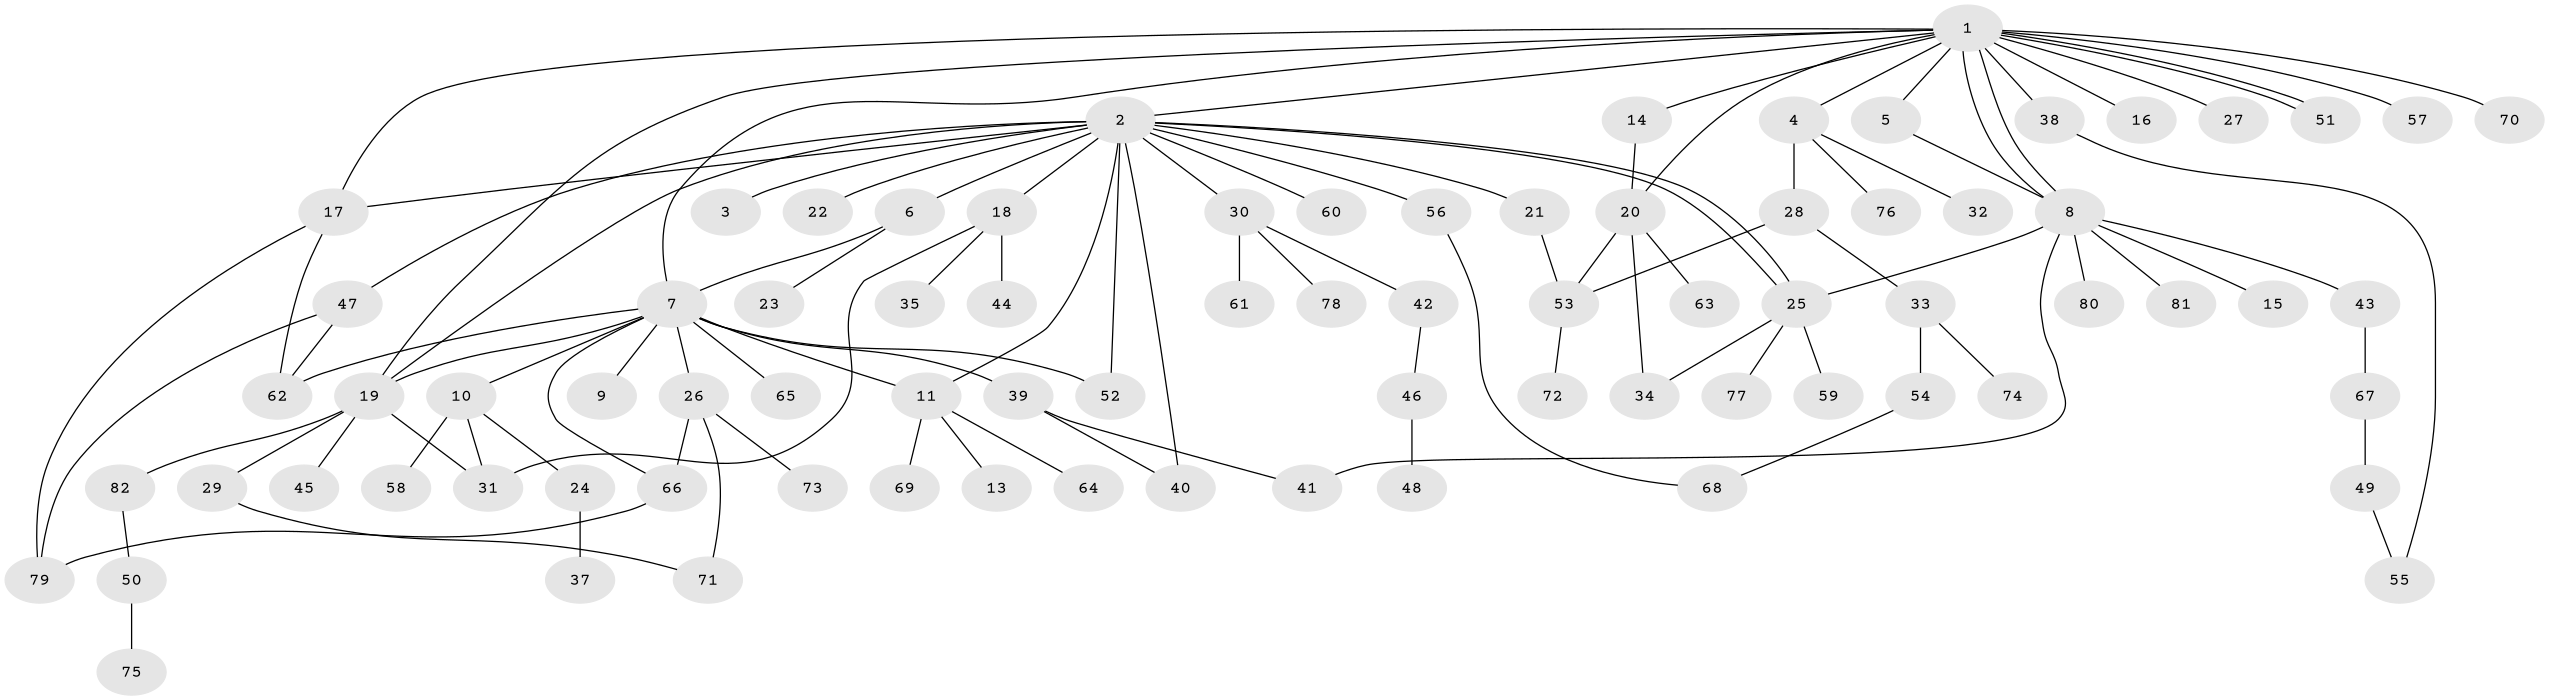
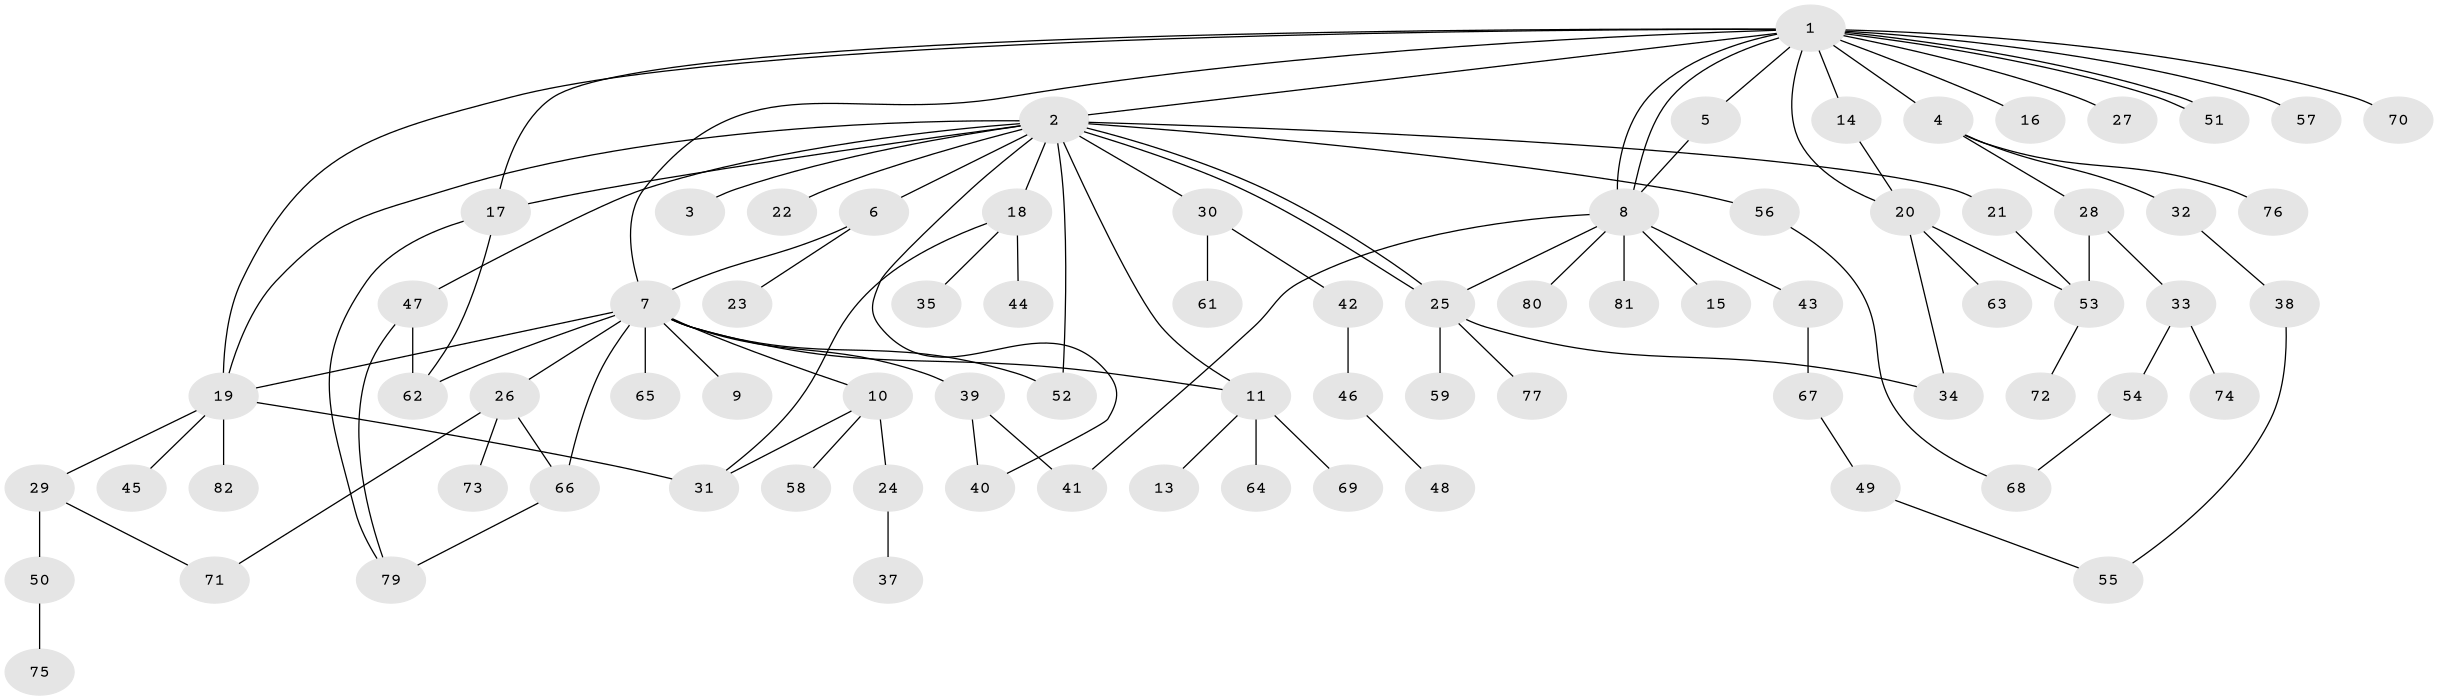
edge "1" -- "38": now "32" -- "38"
node "60": removed
node "78": removed
edge "82" -- "50": now "29" -- "50"
